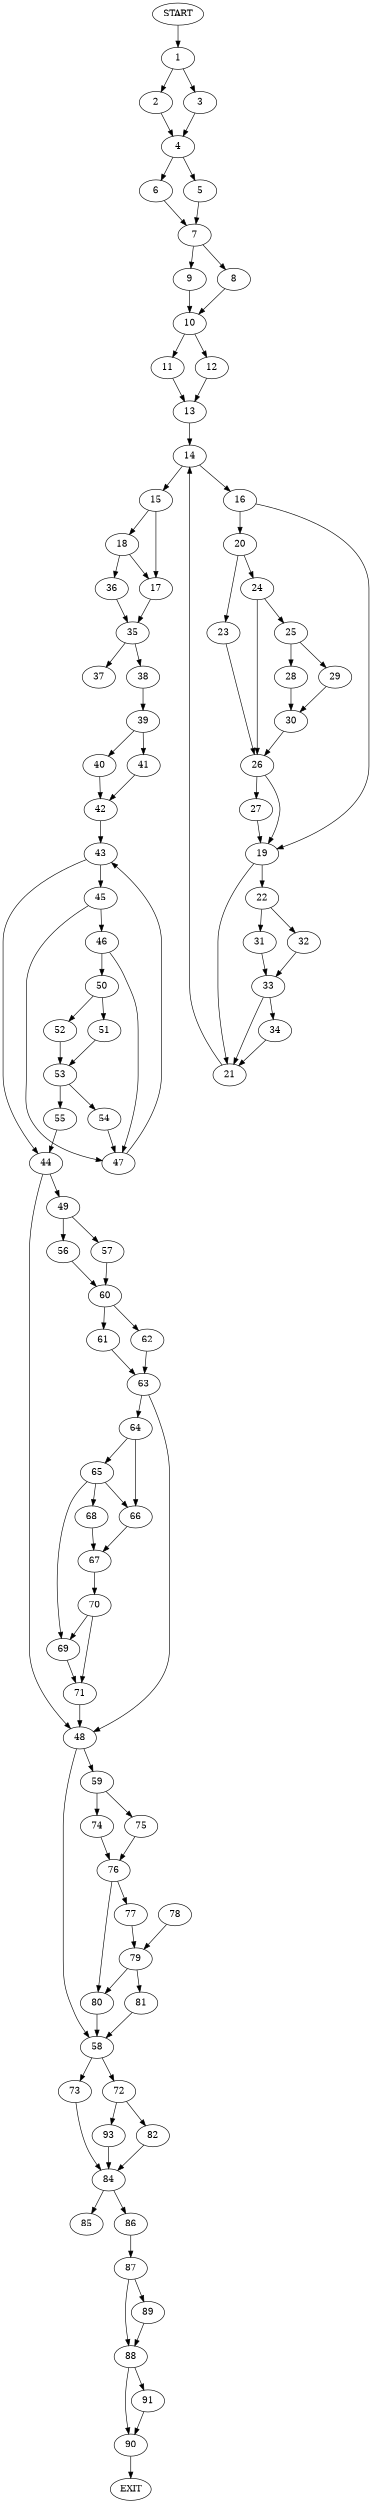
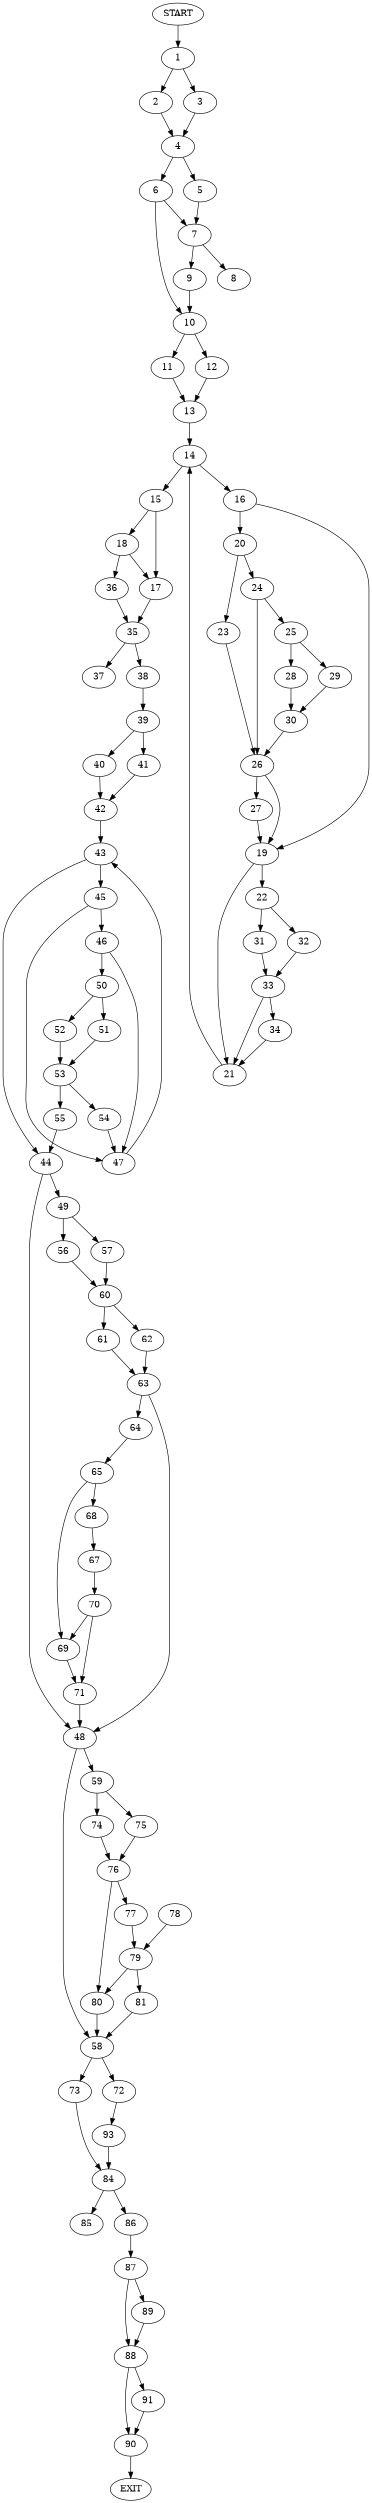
edge "8" -> "10": now "6" -> "10"
node "66": removed
node "82": removed
